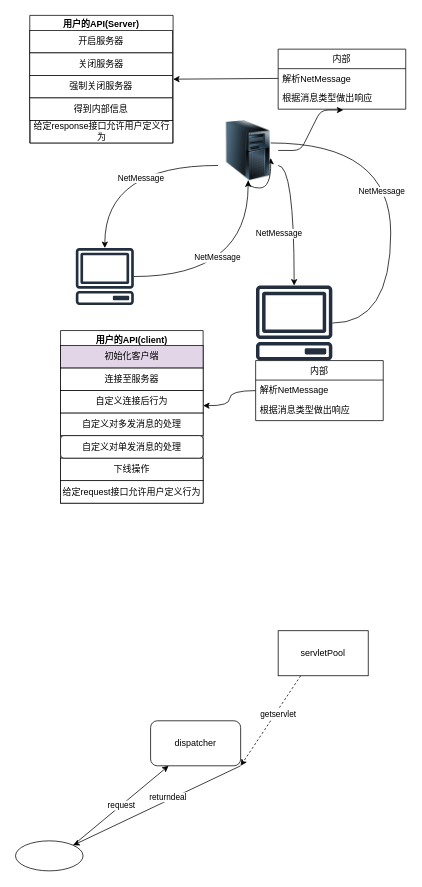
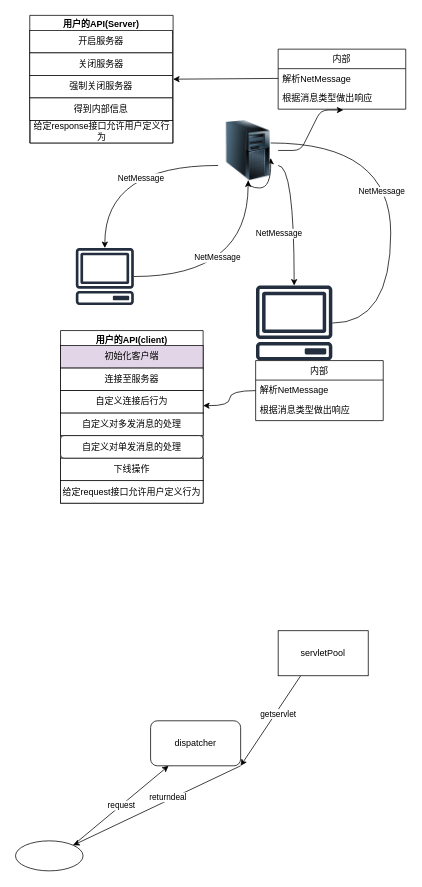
edge "servletPool" -> "dispatcher": style dashed -> solid
